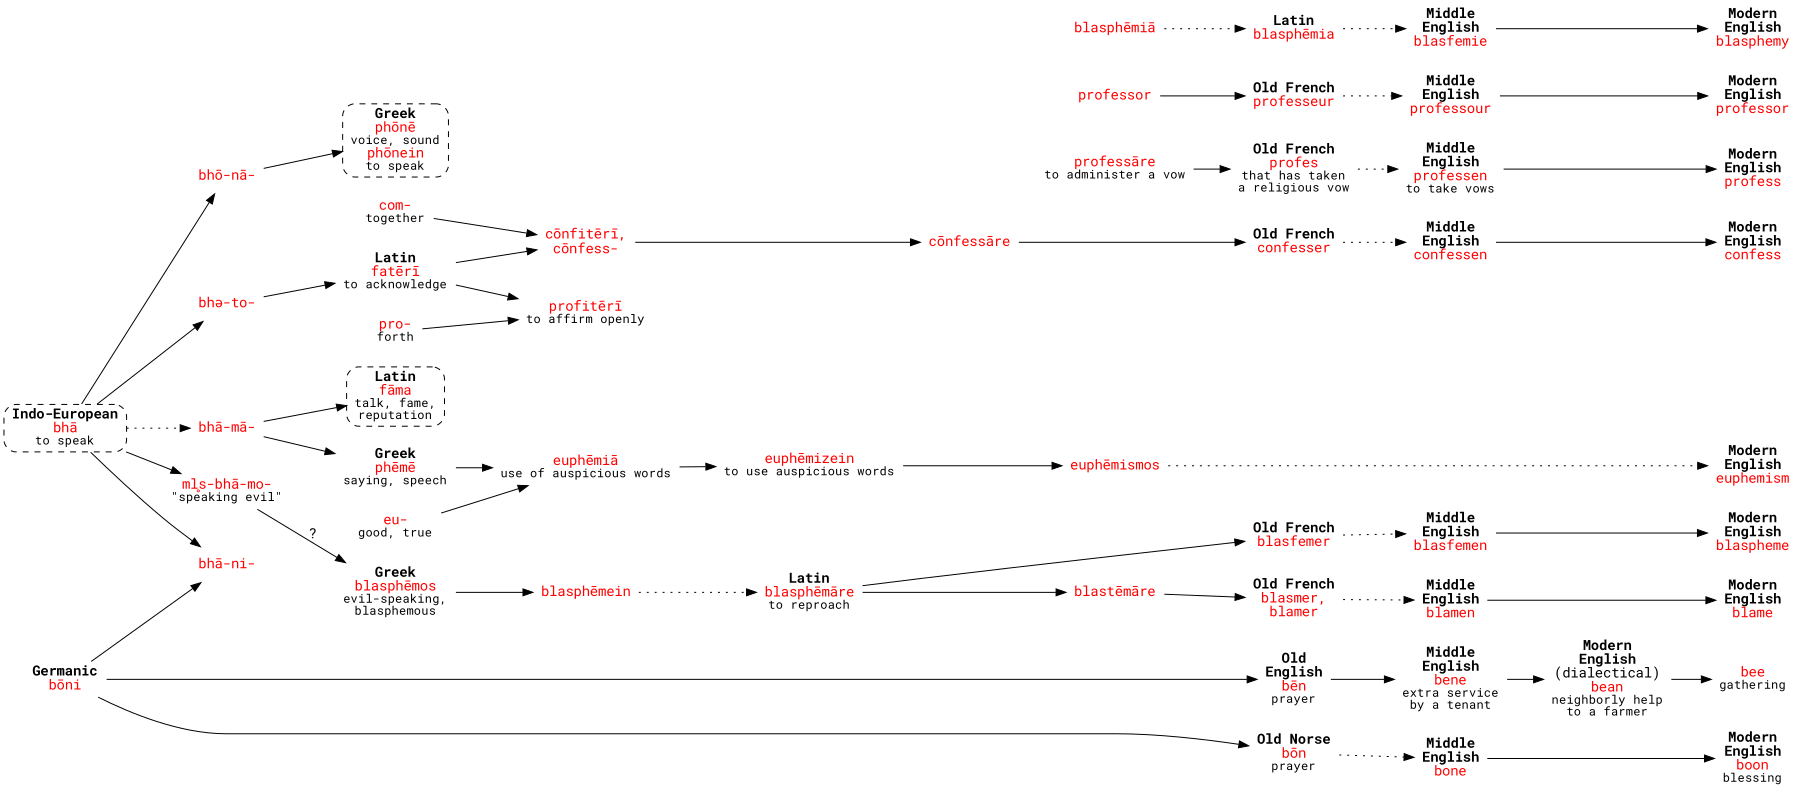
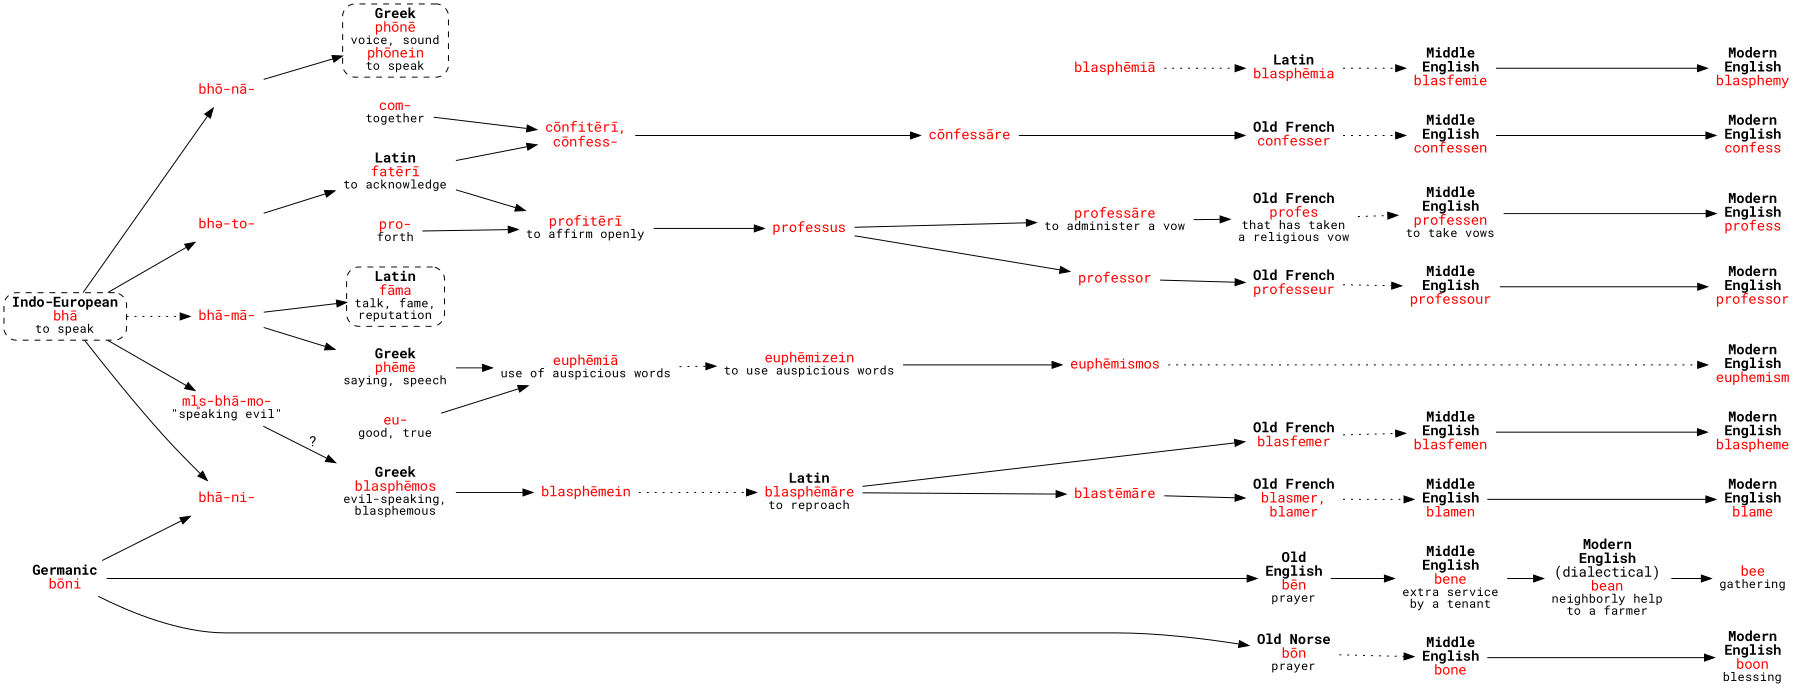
node "professus": added
edge "euphēmiā" -> "euphēmizein": style solid -> dotted
